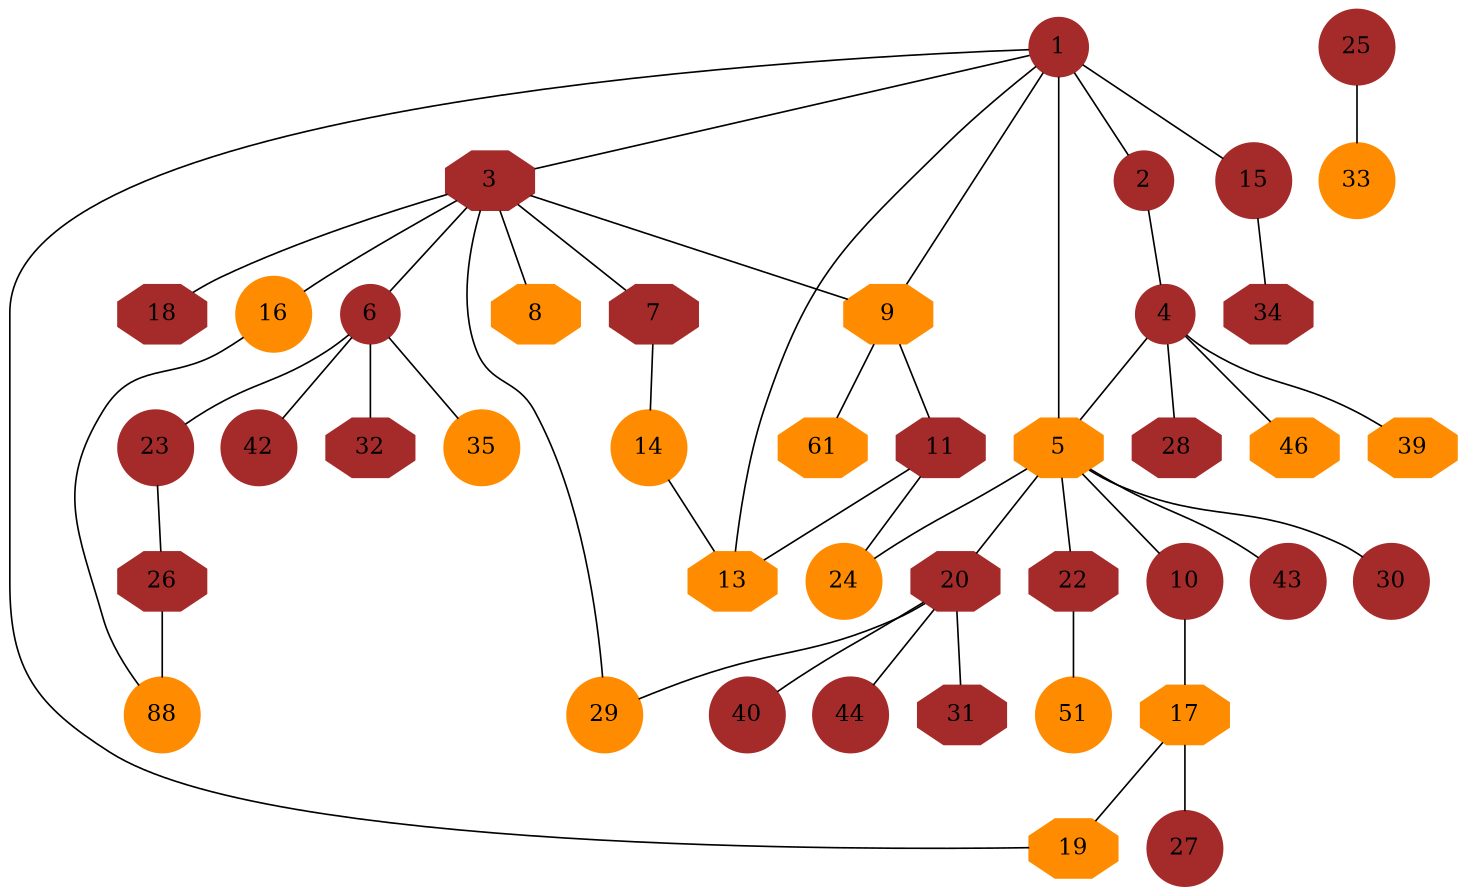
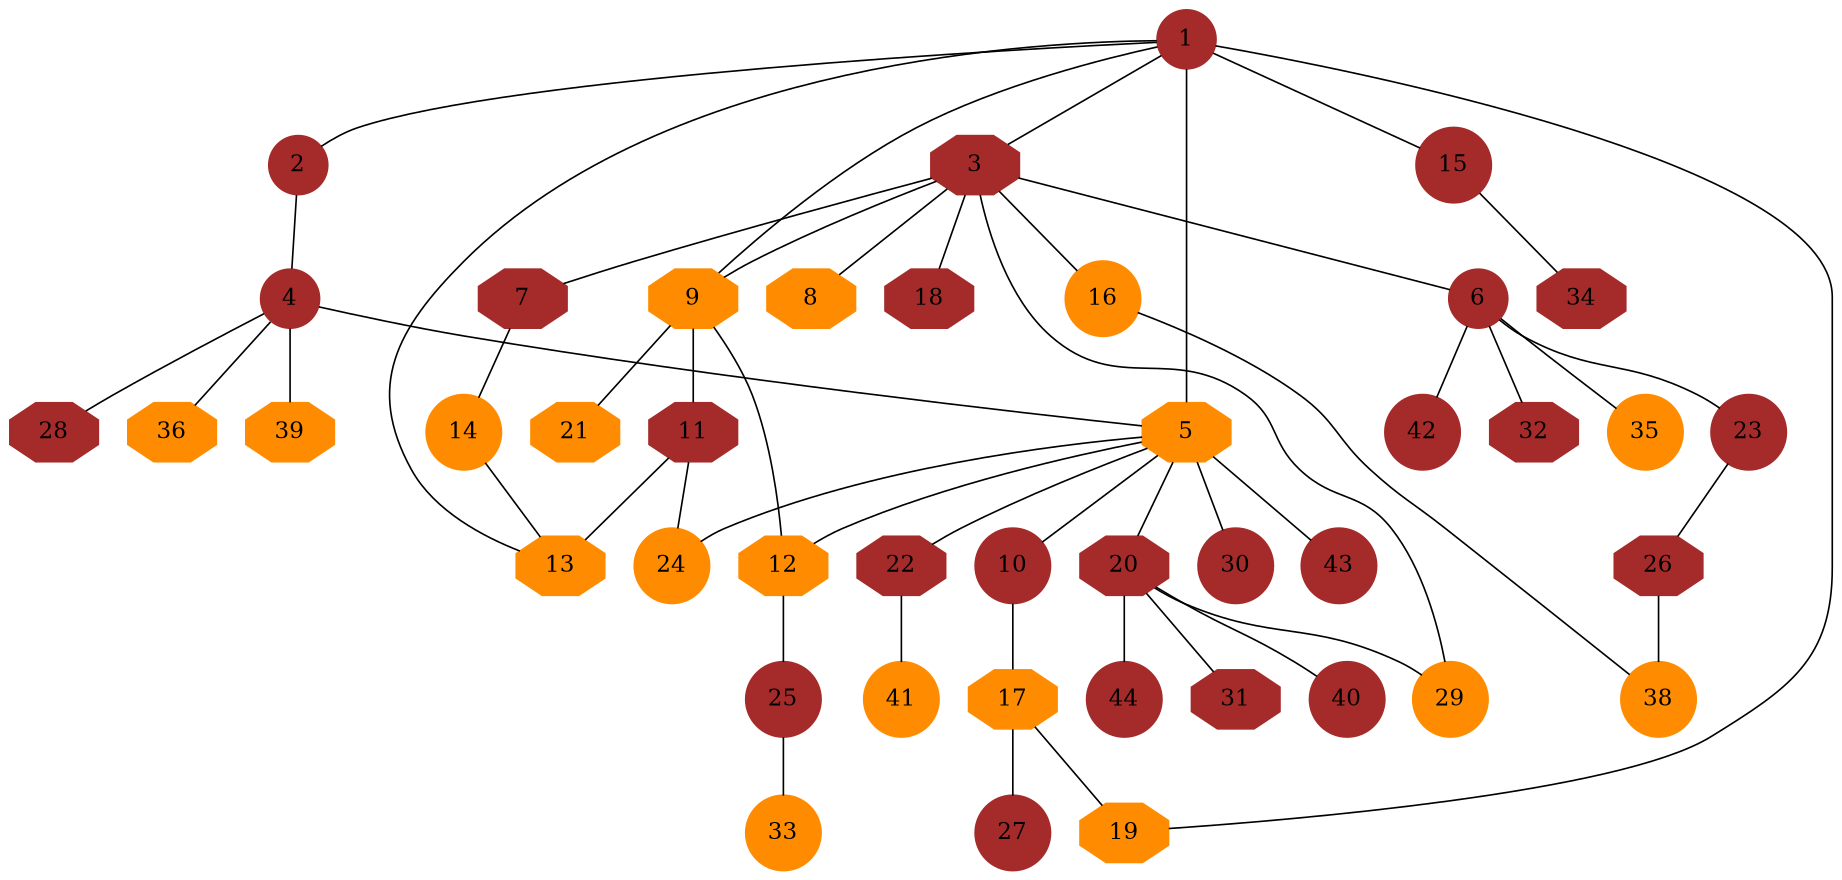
node "61": label "61" -> "21"
node "46": label "46" -> "36"
node "12": added
node "88": label "88" -> "38"
node "51": label "51" -> "41"
